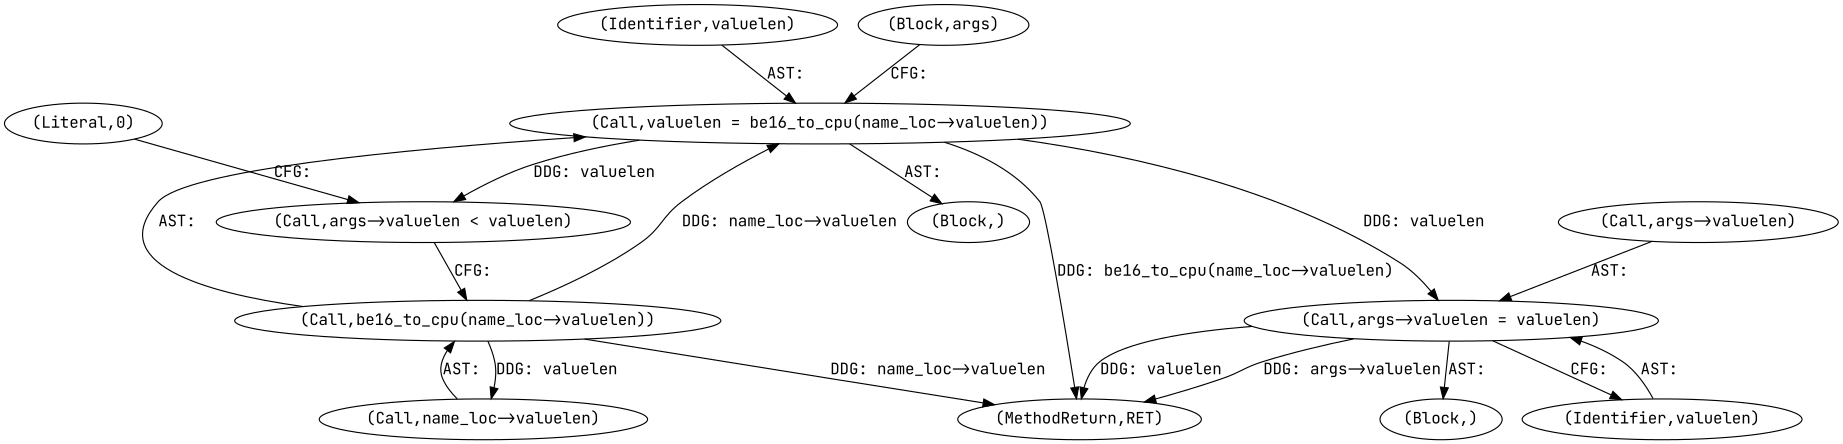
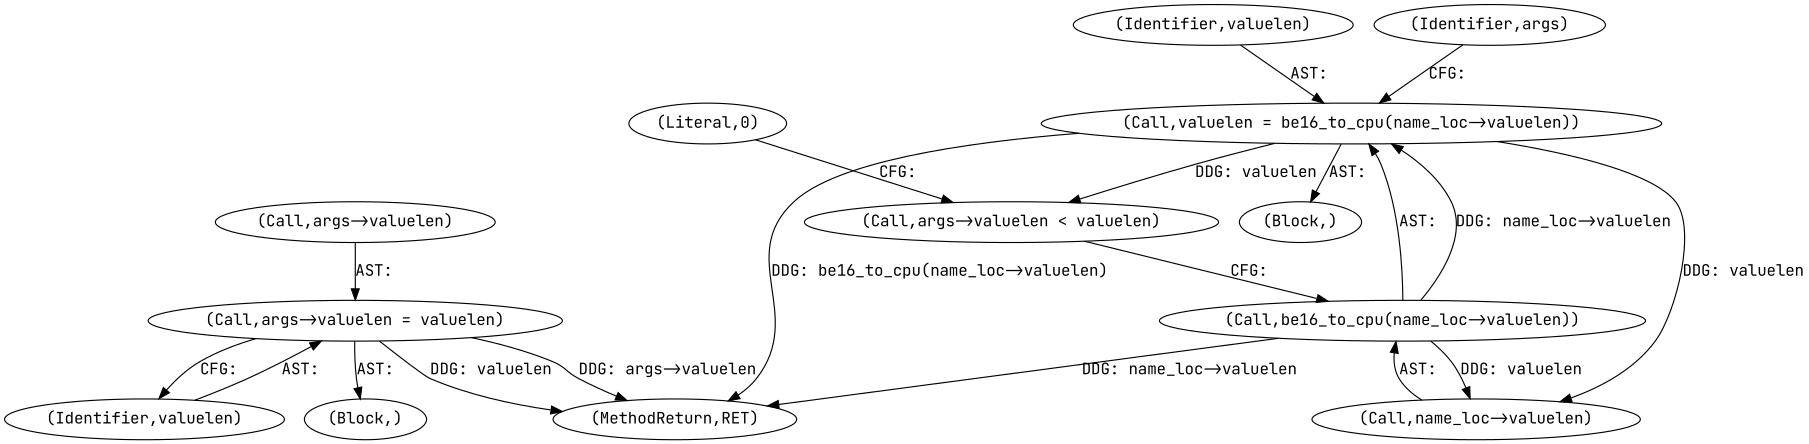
node "(Block,args)": label "(Block,args)" -> "(Identifier,args)"
edge "(Call,valuelen = be16_to_cpu(name_loc->valuelen))" -> "(Call,args->valuelen = valuelen)": now "(Call,valuelen = be16_to_cpu(name_loc->valuelen))" -> "(Call,name_loc->valuelen)"
